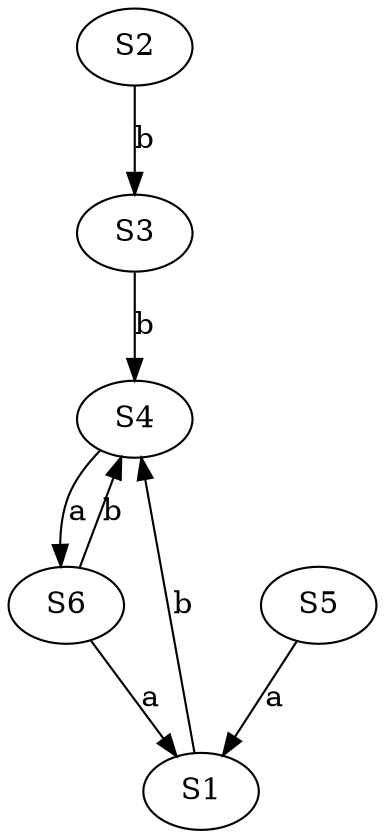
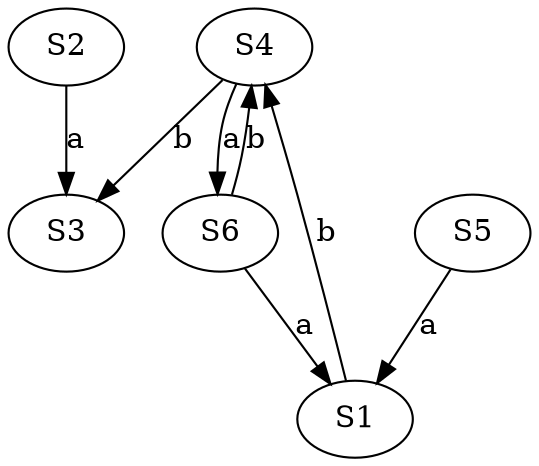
edge "S2" -> "S3": label "b" -> "a"
edge "S3" -> "S4": reversed
